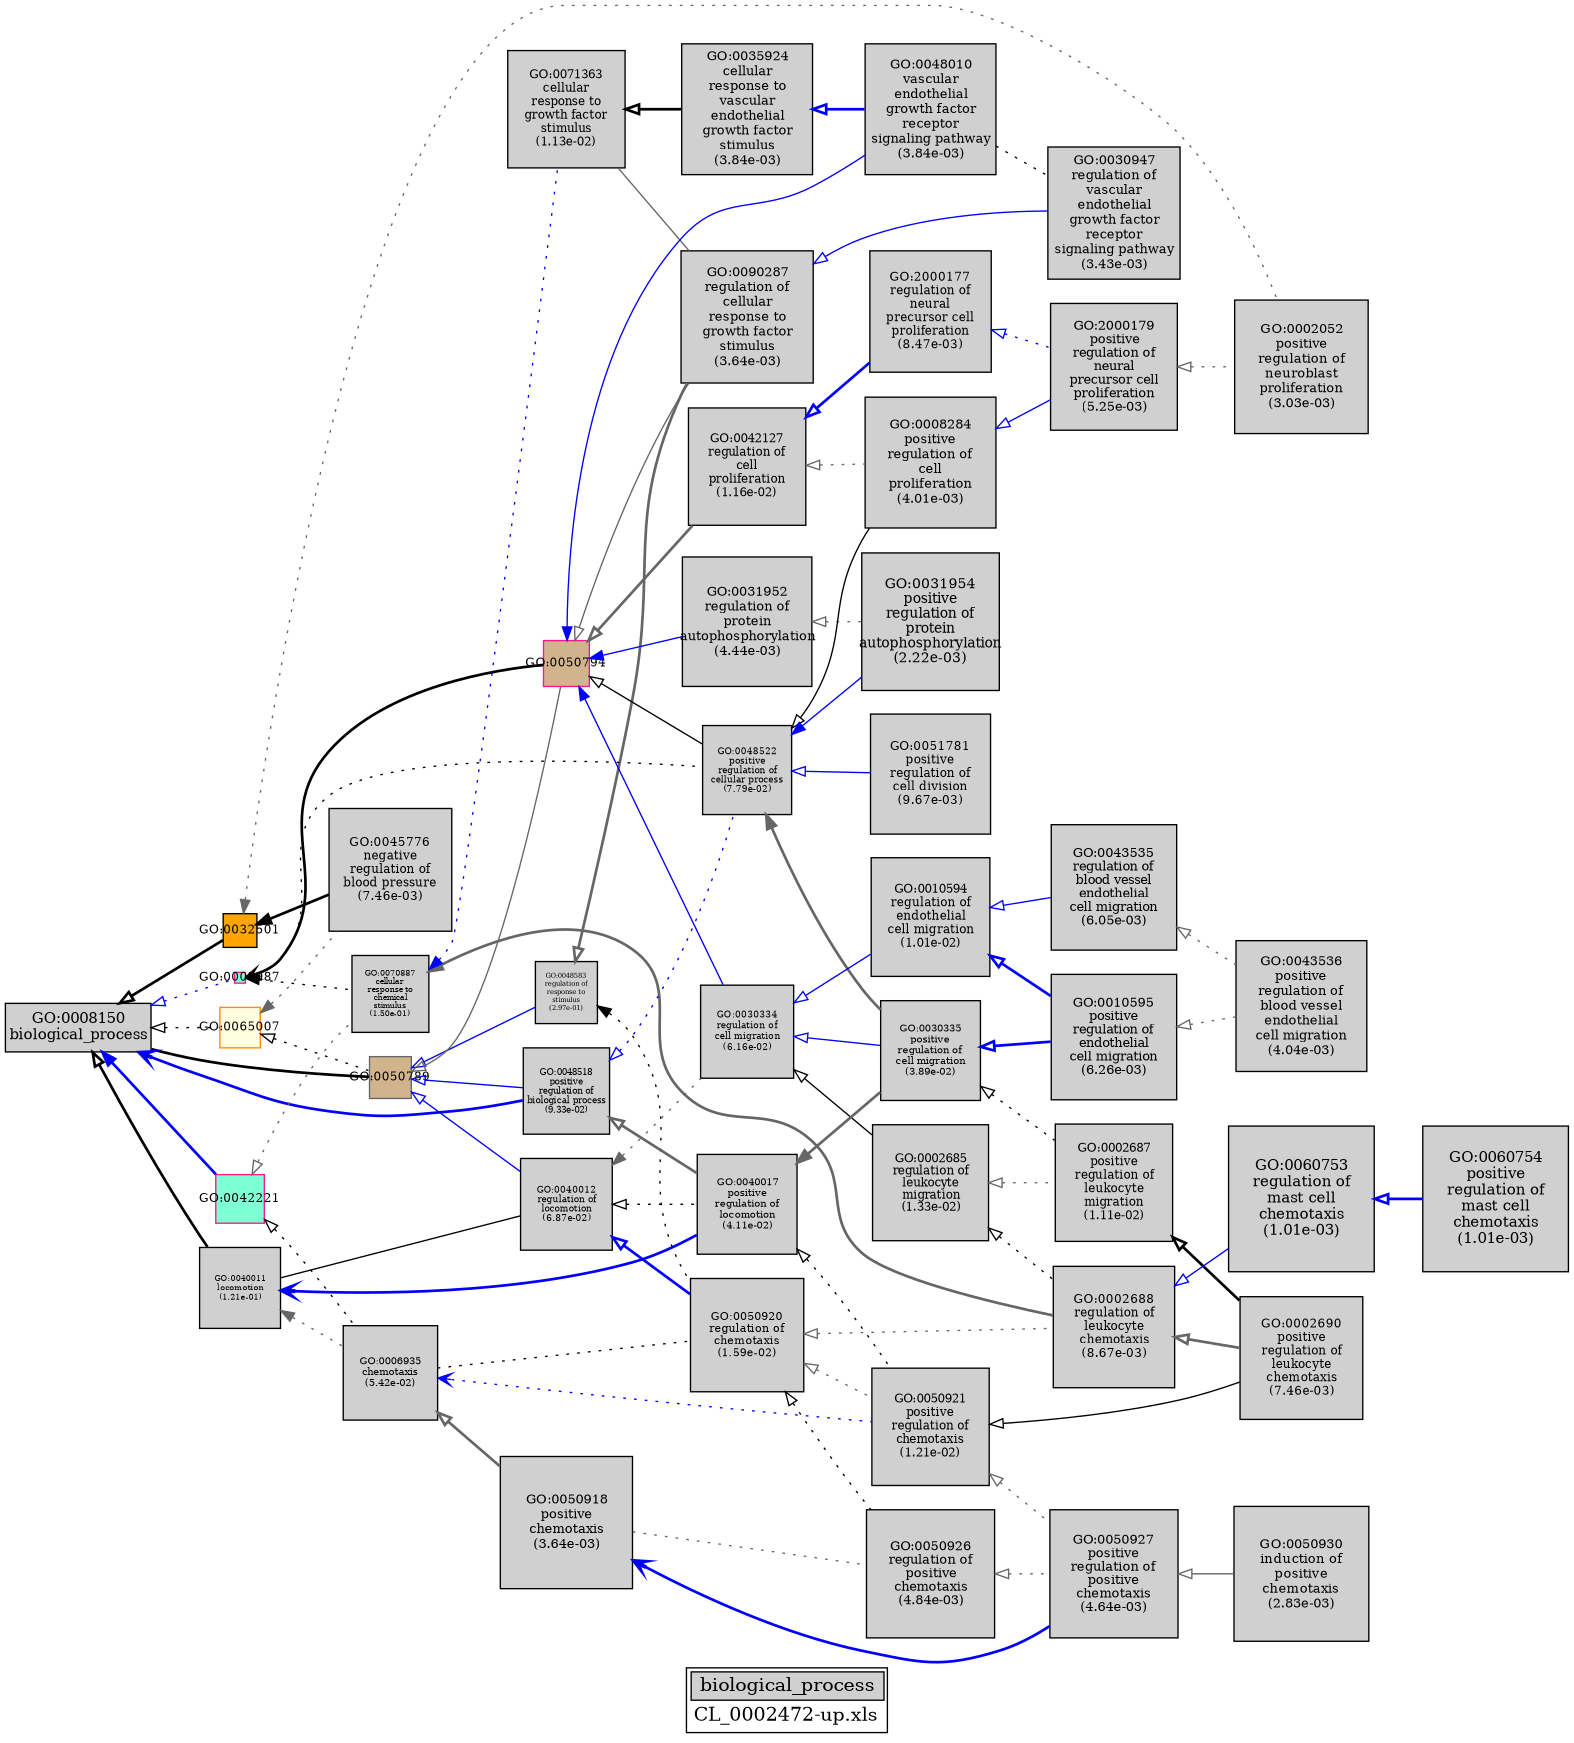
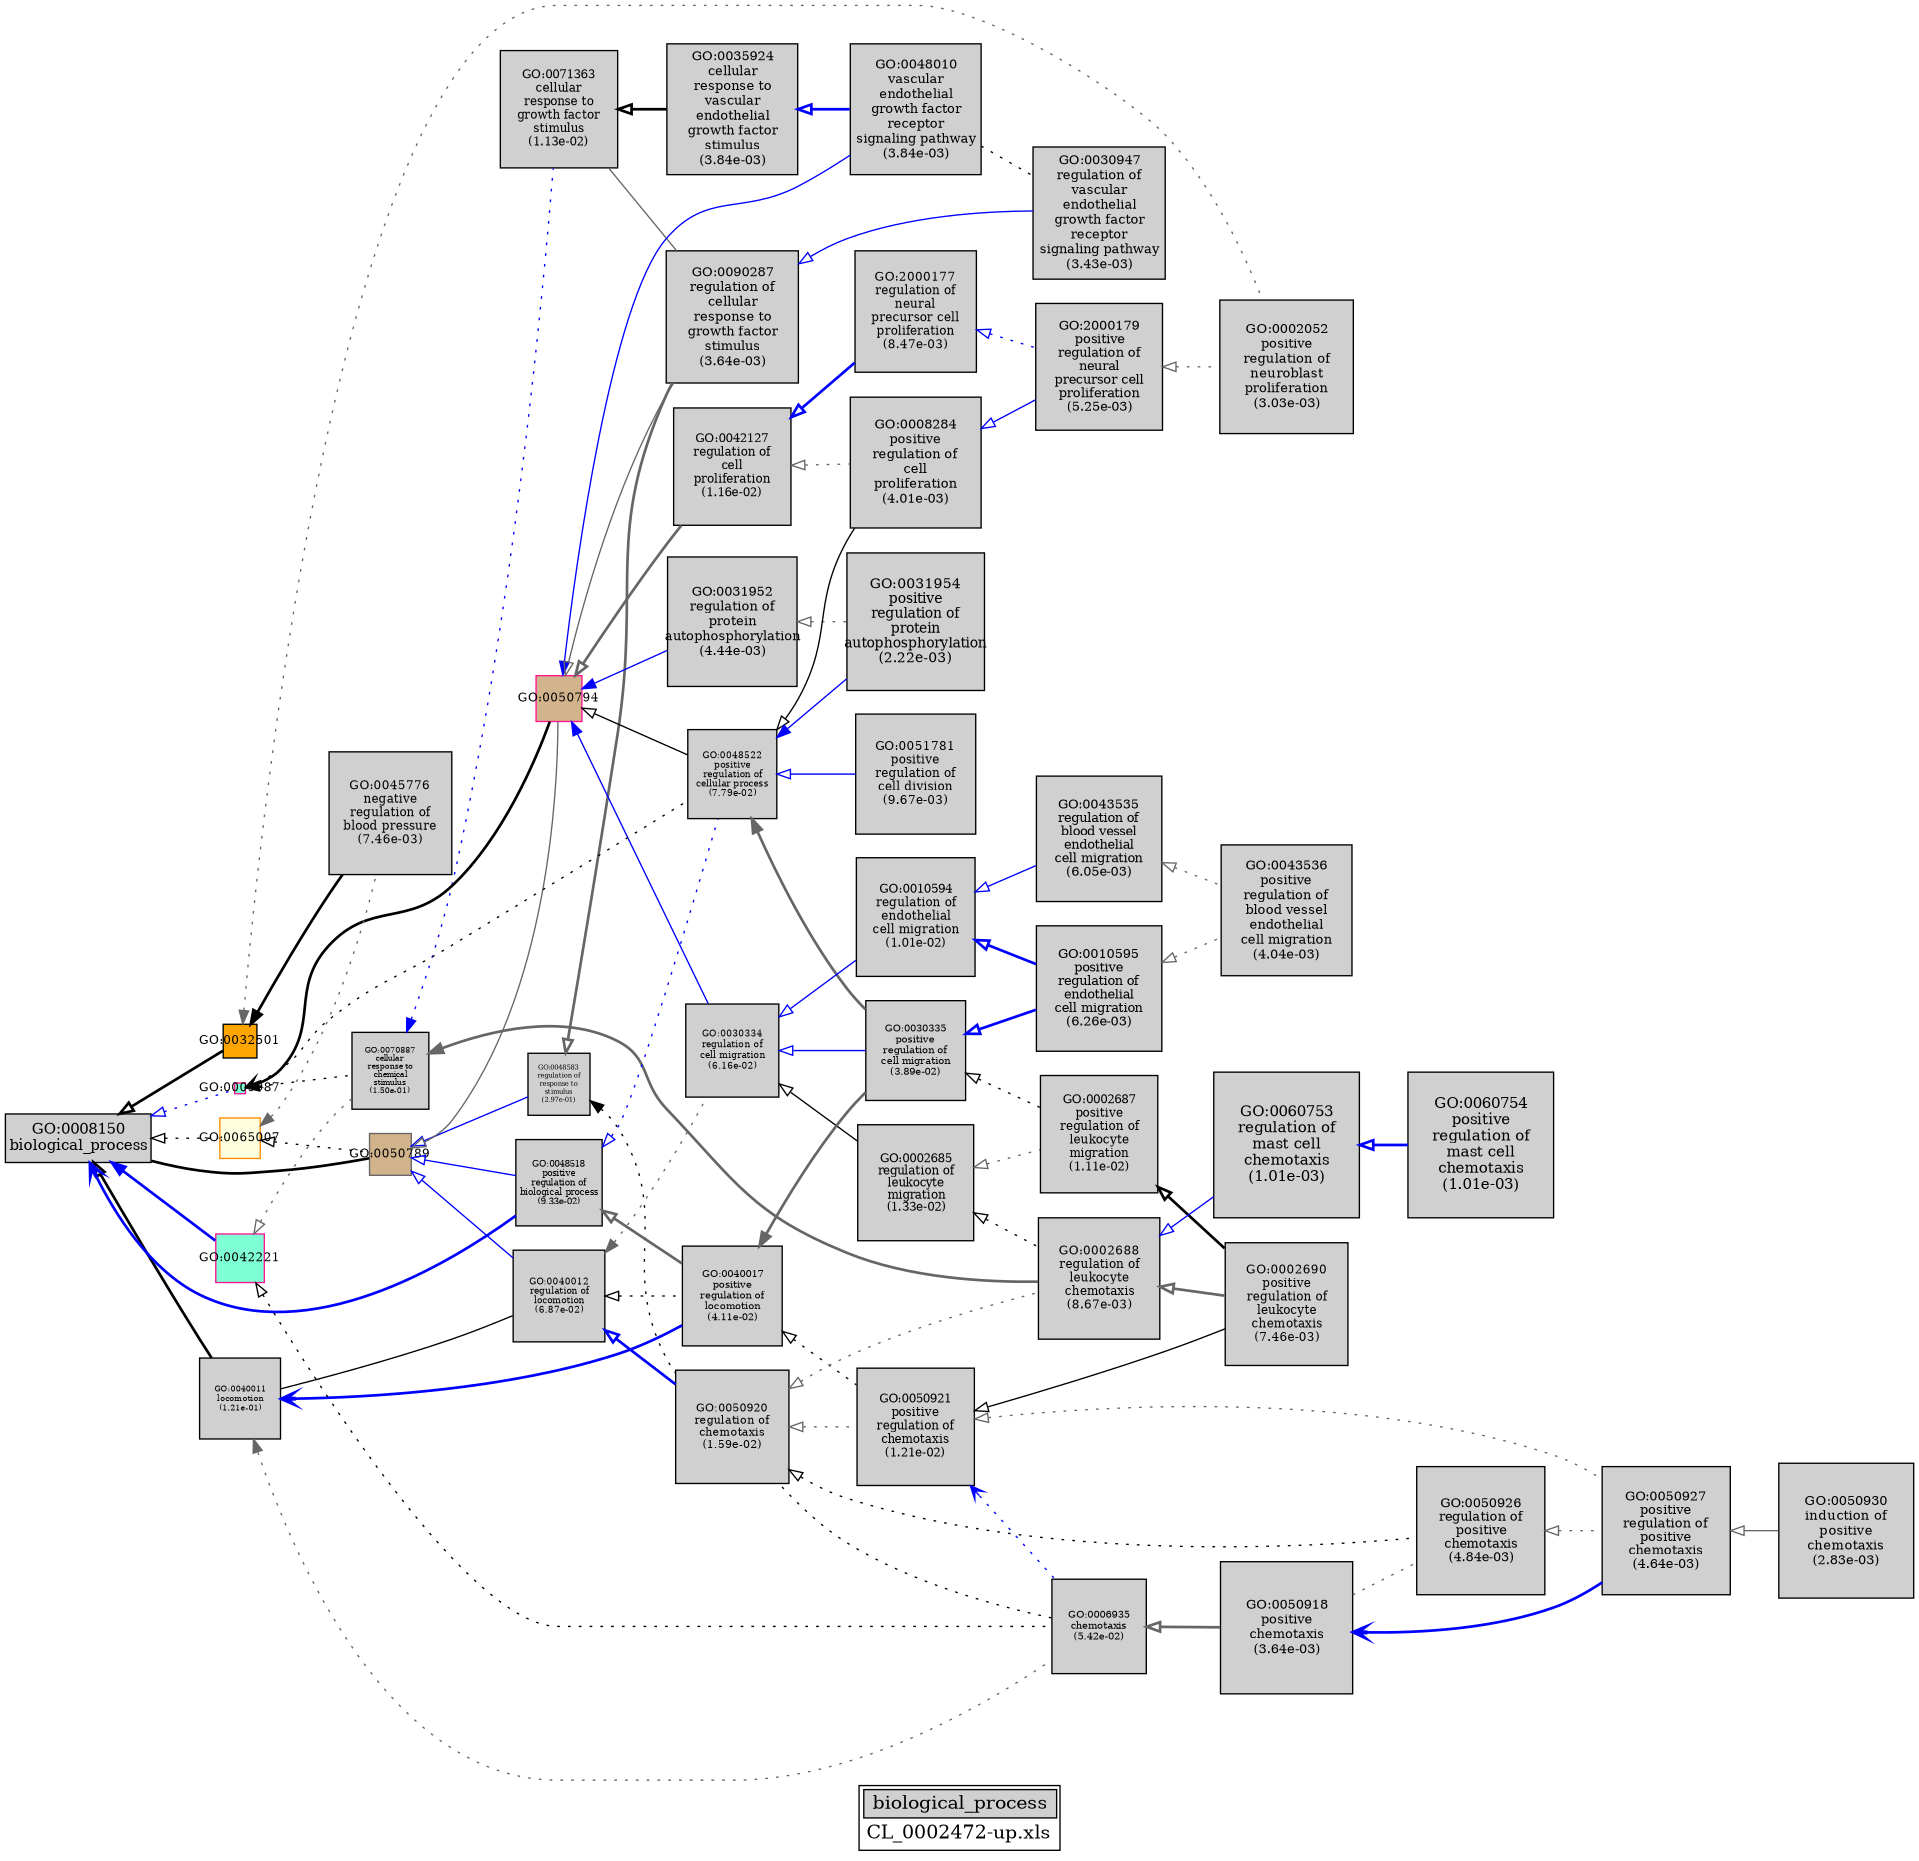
edge "GO:0050921" -> "GO:0006935": reversed
